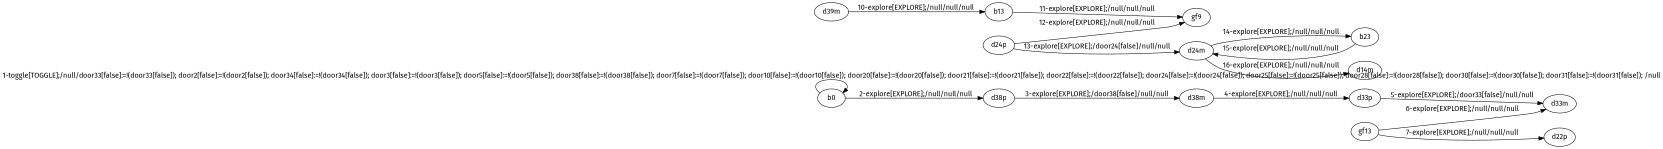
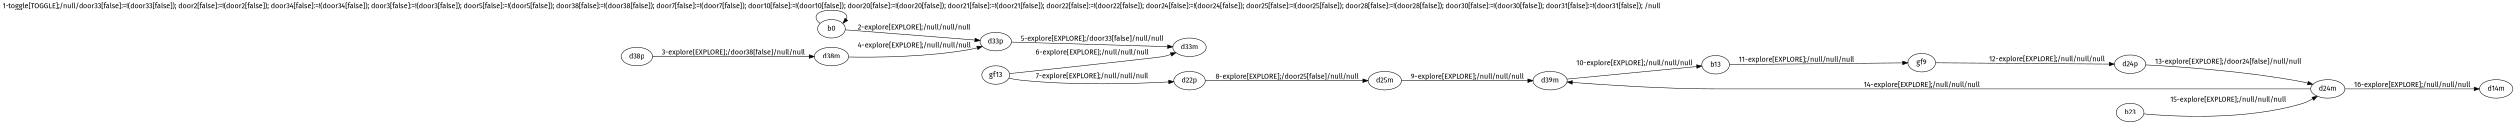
edge "d24p" -> "gf9": reversed
edge "d24m" -> "b23": now "d24m" -> "d39m"
node "d25m": added
edge "b0" -> "d38p": now "b0" -> "d33p"
